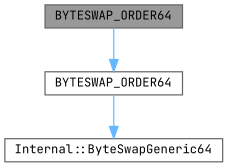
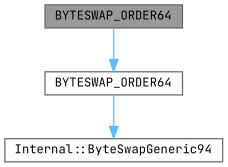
node "Internal::ByteSwapGeneric64": label "Internal::ByteSwapGeneric64" -> "Internal::ByteSwapGeneric94"
